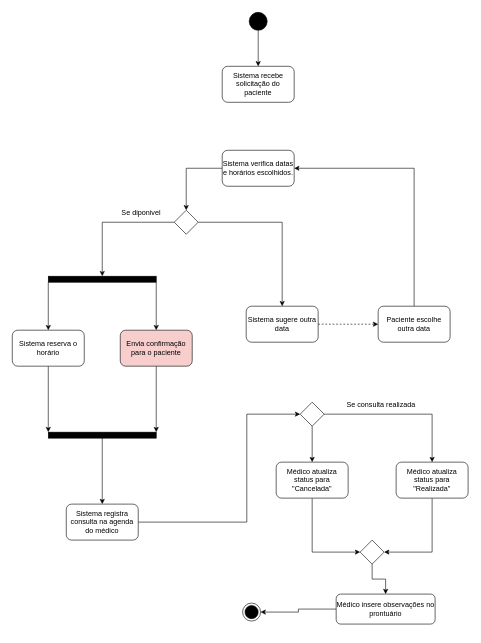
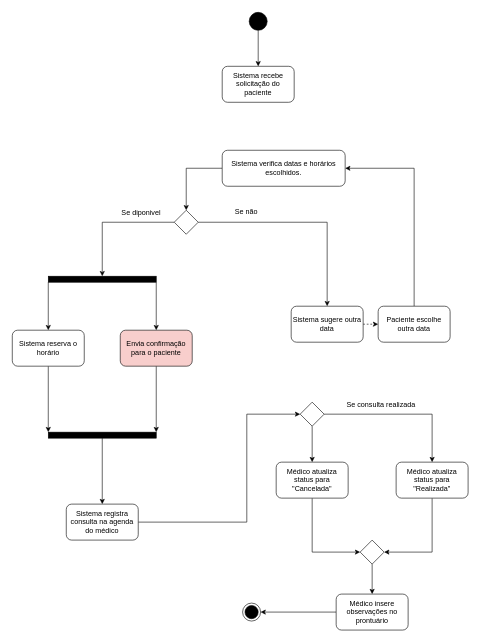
node "Sistema verifica datas e horários escolhidos.": size 72x36 -> 123x36
node "Se não": added
node "Sistema sugere outra data": moved (282, 324) -> (327, 324)
node "Médico insere observações no prontuário": size 99x30 -> 72x36
